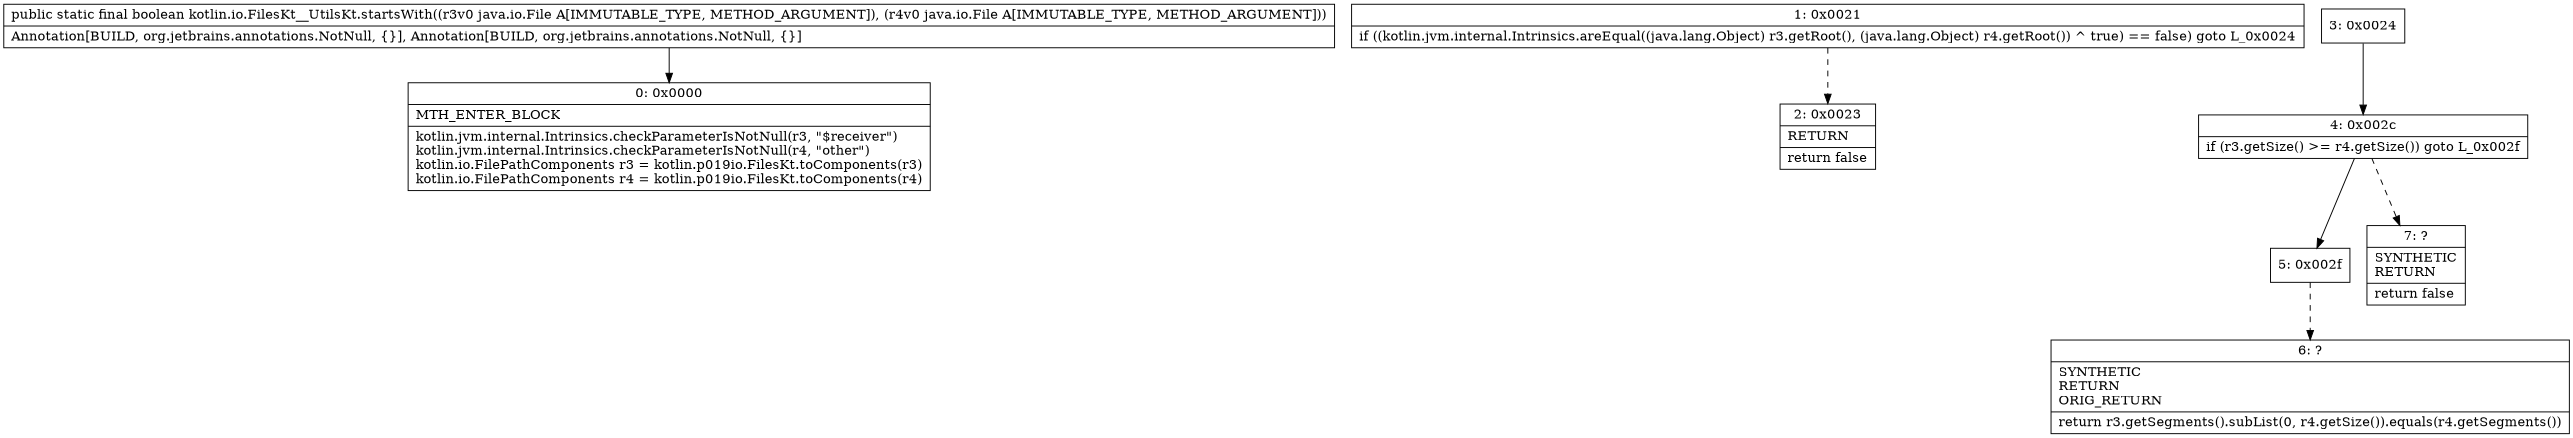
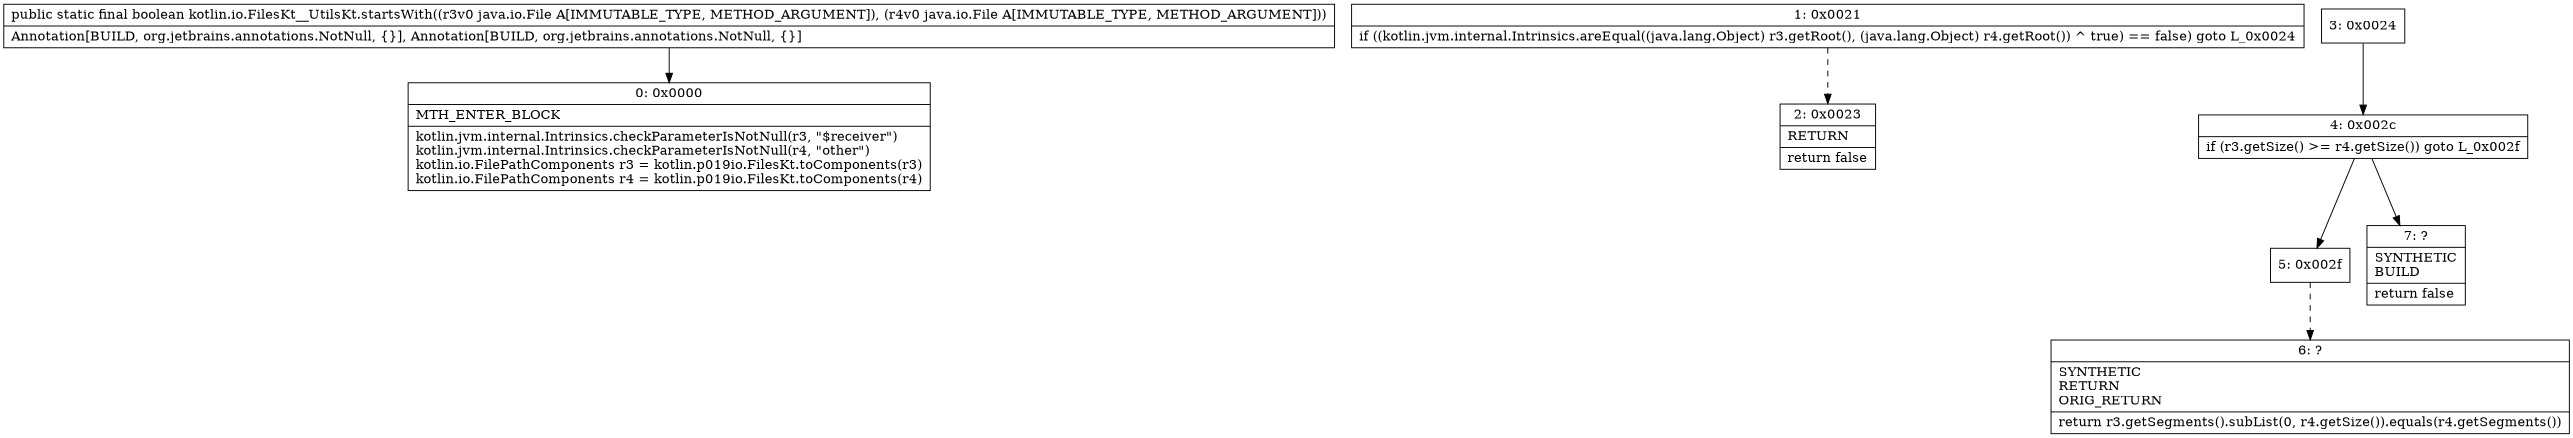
edge "4: 0x002c" -> "7: ?": style dashed -> solid
node "7: ?": text "RETURN" -> "BUILD"
